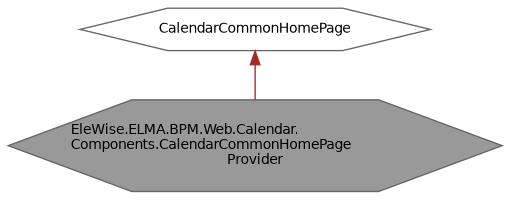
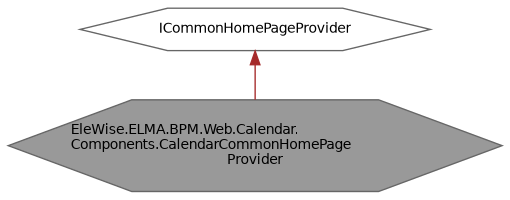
node "CalendarCommonHomePage": label "CalendarCommonHomePage" -> "ICommonHomePageProvider"
